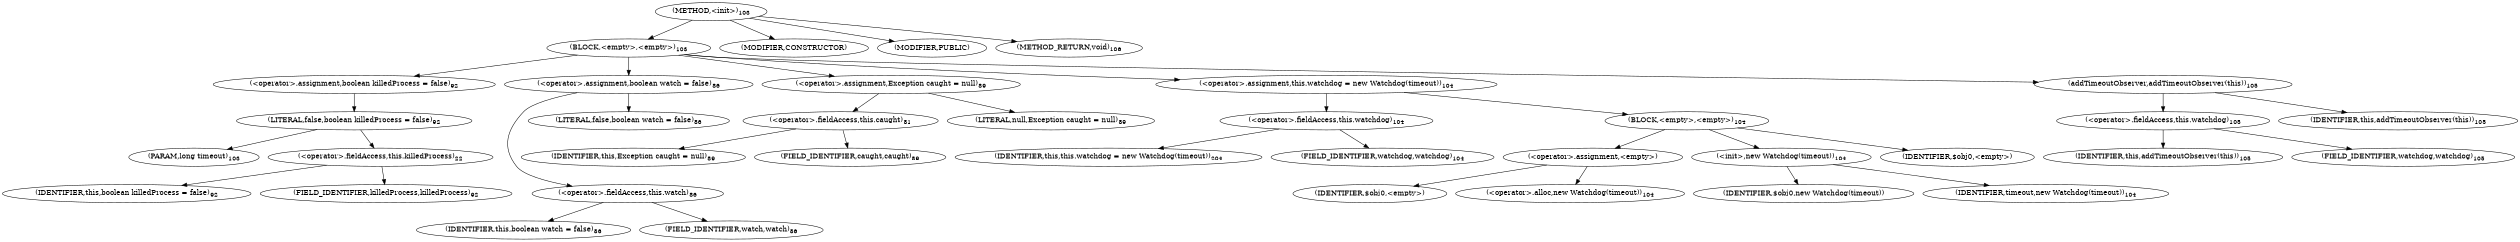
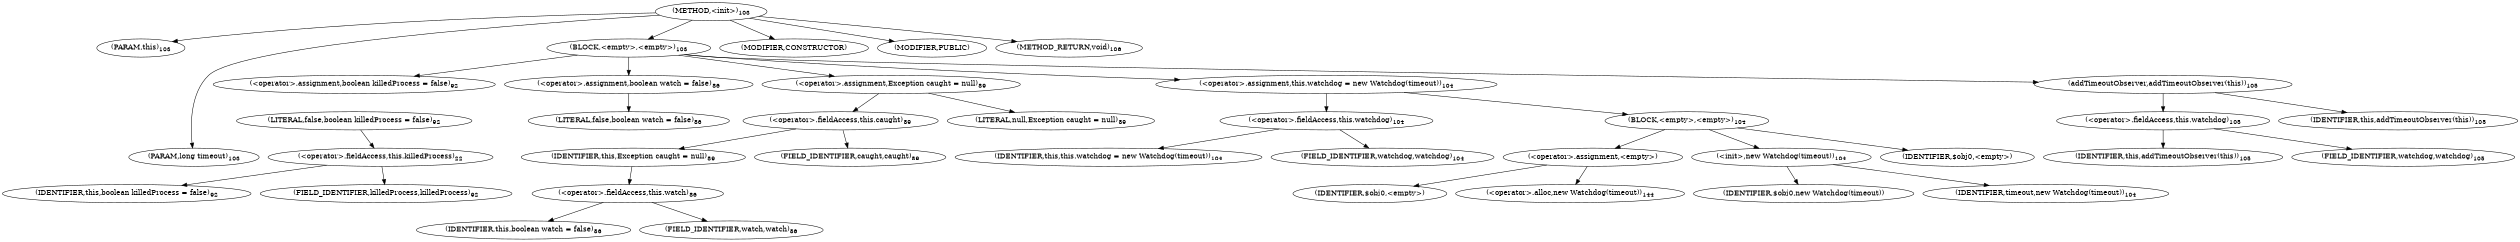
node "(PARAM,this)": added
edge "(<operator>.assignment,boolean killedProcess = false)" -> "(LITERAL,false,boolean killedProcess = false)": removed
node "(<operator>.fieldAccess,this.caught)": text "81" -> "89"
edge "(<operator>.assignment,boolean watch = false)" -> "(<operator>.fieldAccess,this.watch)": now "(IDENTIFIER,this,Exception caught = null)" -> "(<operator>.fieldAccess,this.watch)"
edge "(LITERAL,false,boolean killedProcess = false)" -> "(PARAM,long timeout)": now "(METHOD,<init>)" -> "(PARAM,long timeout)"
node "(IDENTIFIER,this,this.watchdog = new Watchdog(timeout))": text "204" -> "104"
node "(<operator>.alloc,new Watchdog(timeout))": text "104" -> "144"
